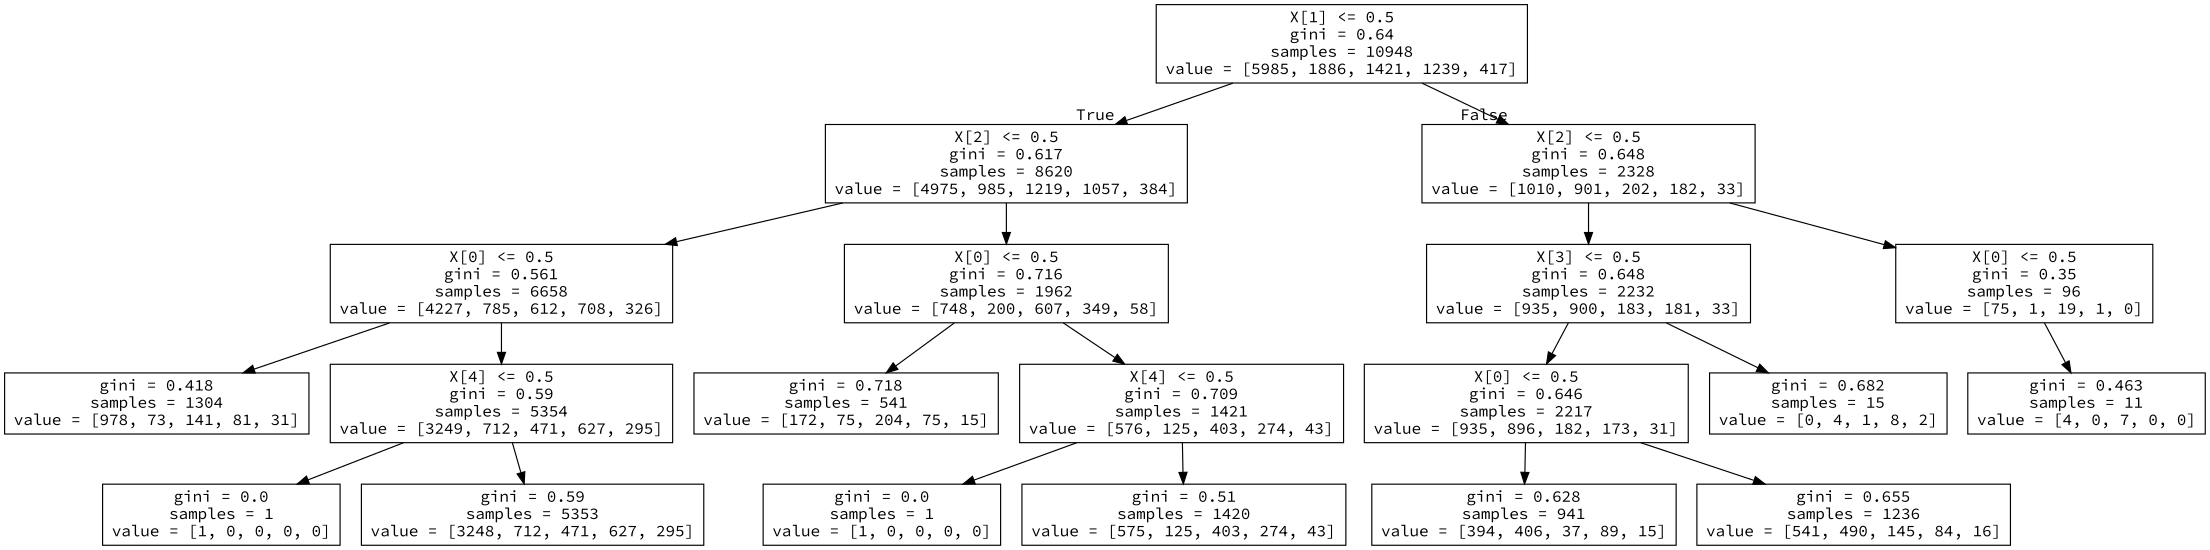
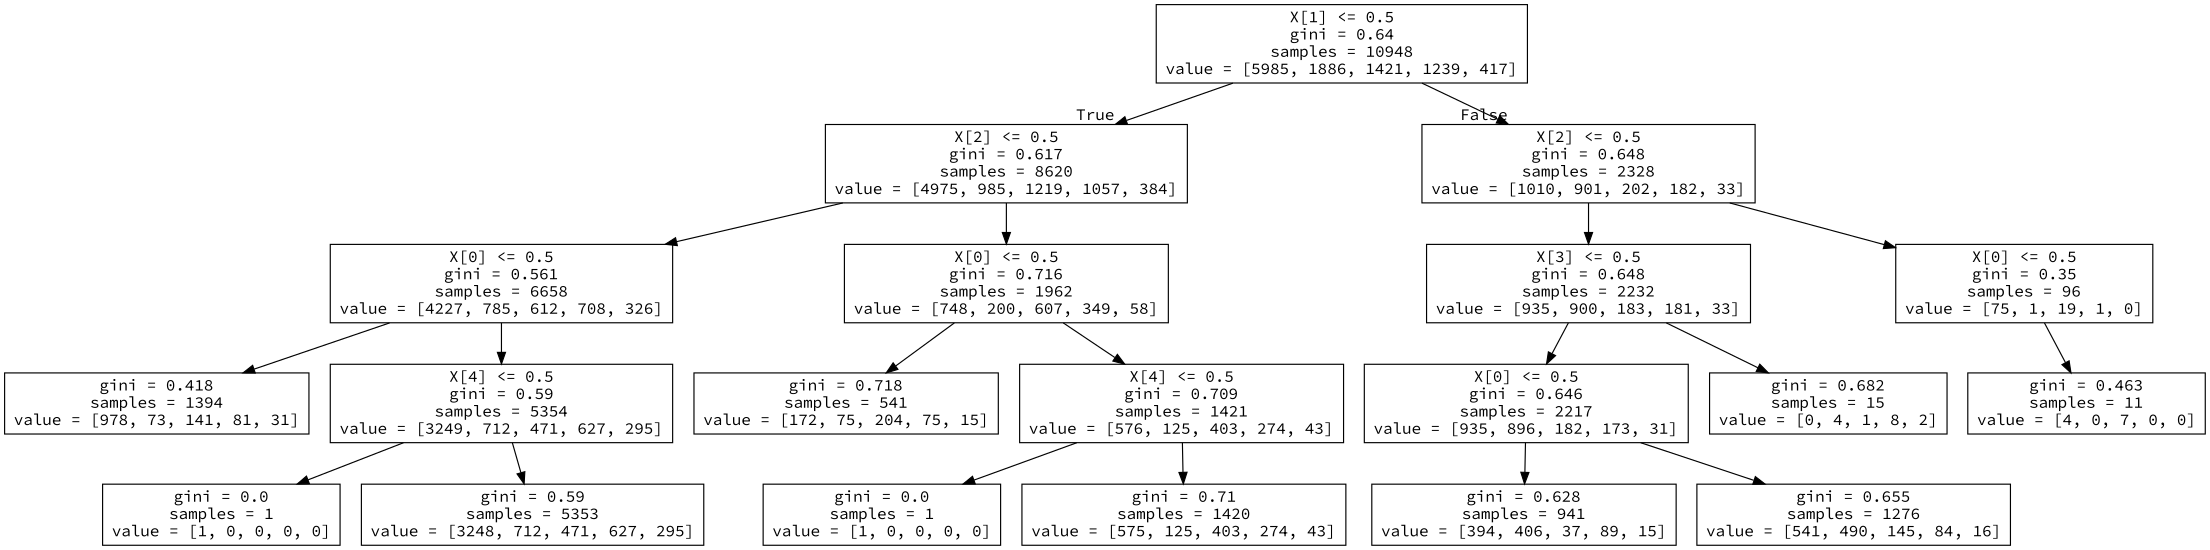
node "gini = 0.418 samples = 1304 value = [978, 73, 141, 81, 31]": label "gini = 0.418 samples = 1304 value = [978, 73, 141, 81, 31]" -> "gini = 0.418 samples = 1394 value = [978, 73, 141, 81, 31]"
node "gini = 0.51 samples = 1420 value = [575, 125, 403, 274, 43]": label "gini = 0.51 samples = 1420 value = [575, 125, 403, 274, 43]" -> "gini = 0.71 samples = 1420 value = [575, 125, 403, 274, 43]"
node "gini = 0.655 samples = 1236 value = [541, 490, 145, 84, 16]": label "gini = 0.655 samples = 1236 value = [541, 490, 145, 84, 16]" -> "gini = 0.655 samples = 1276 value = [541, 490, 145, 84, 16]"
